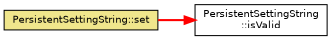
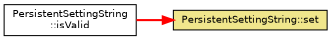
edge "PersistentSettingString::set" -> "PersistentSettingString ::isValid": reversed
